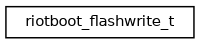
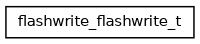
node "riotboot_flashwrite_t": label "riotboot_flashwrite_t" -> "flashwrite_flashwrite_t"
